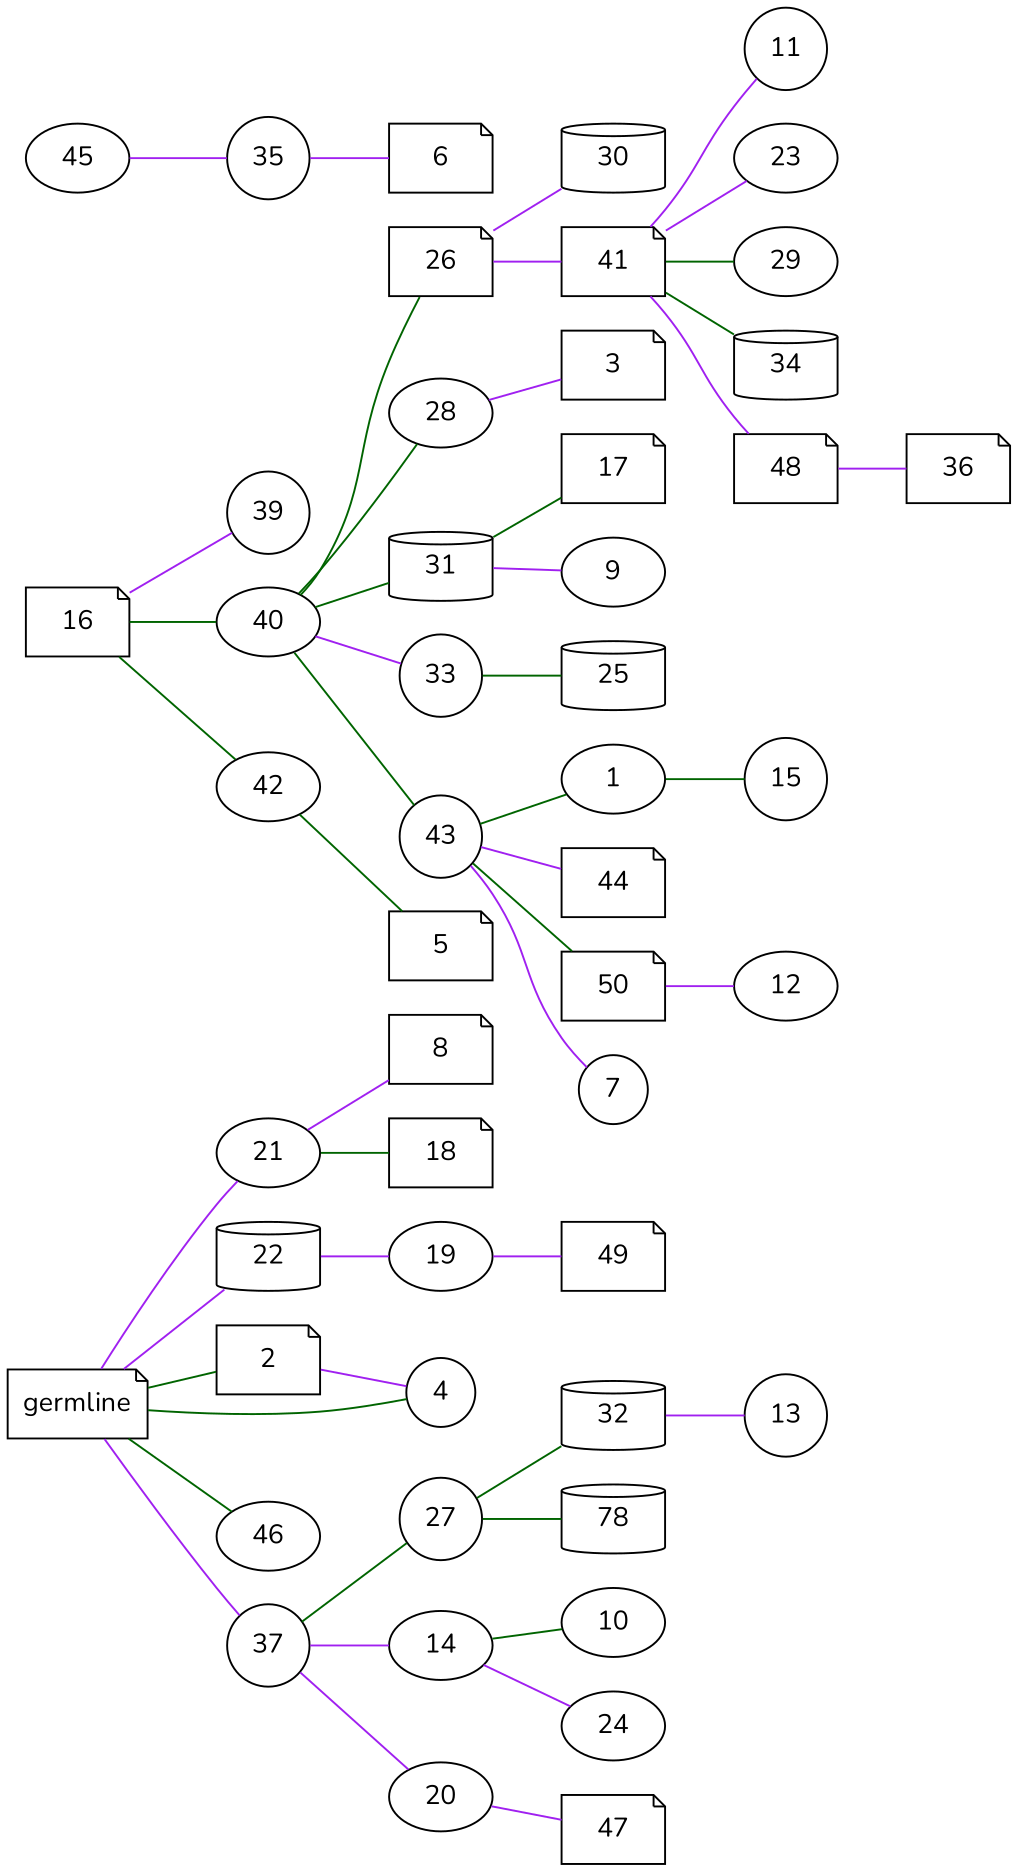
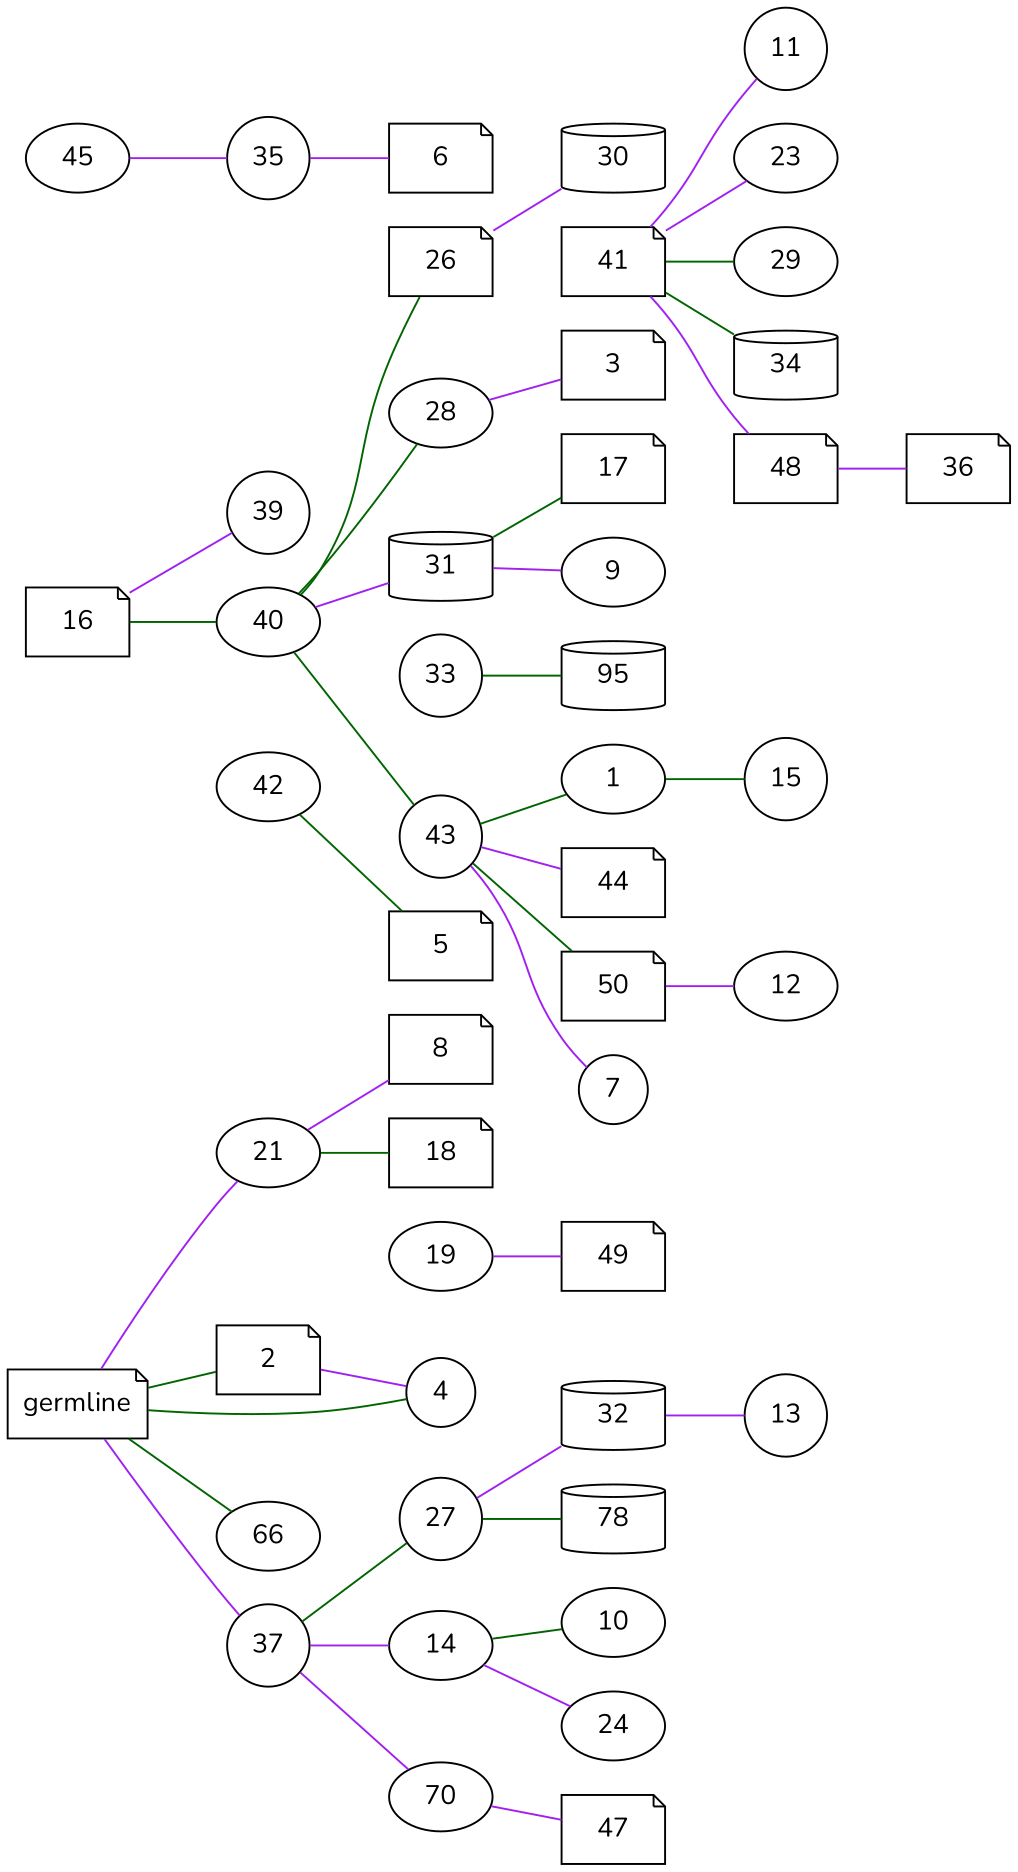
edge "26" -- "41": removed
edge "31" -- "40": color darkgreen -> purple
edge "40" -- "33": removed
node "25": label "25" -> "95"
edge "16" -- "42": removed
node "22": removed
edge "32" -- "27": color darkgreen -> purple
node "46": label "46" -> "66"
node "20": label "20" -> "70"
